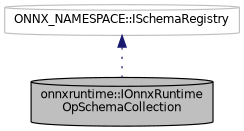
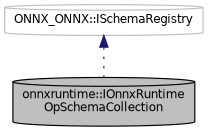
node "ONNX_NAMESPACE::ISchemaRegistry": label "ONNX_NAMESPACE::ISchemaRegistry" -> "ONNX_ONNX::ISchemaRegistry"
